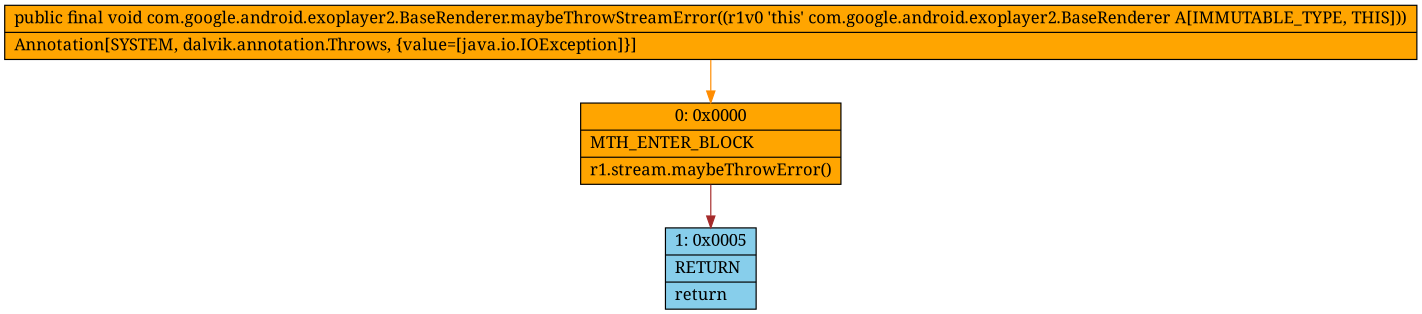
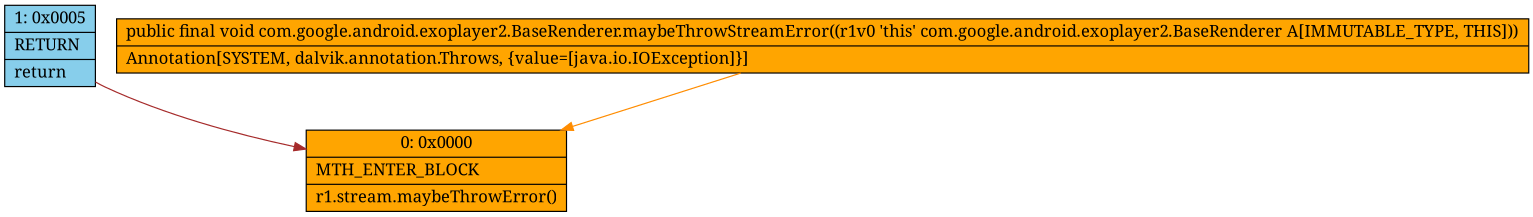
edge "0: 0x0000" -> "1: 0x0005": reversed
